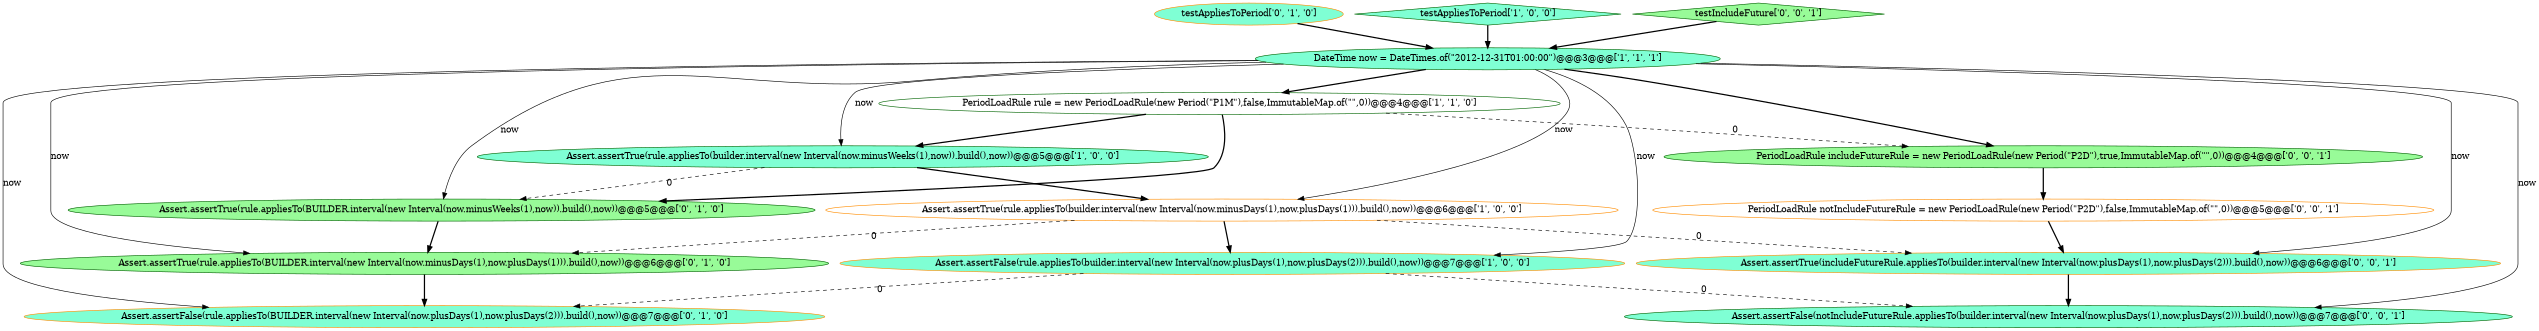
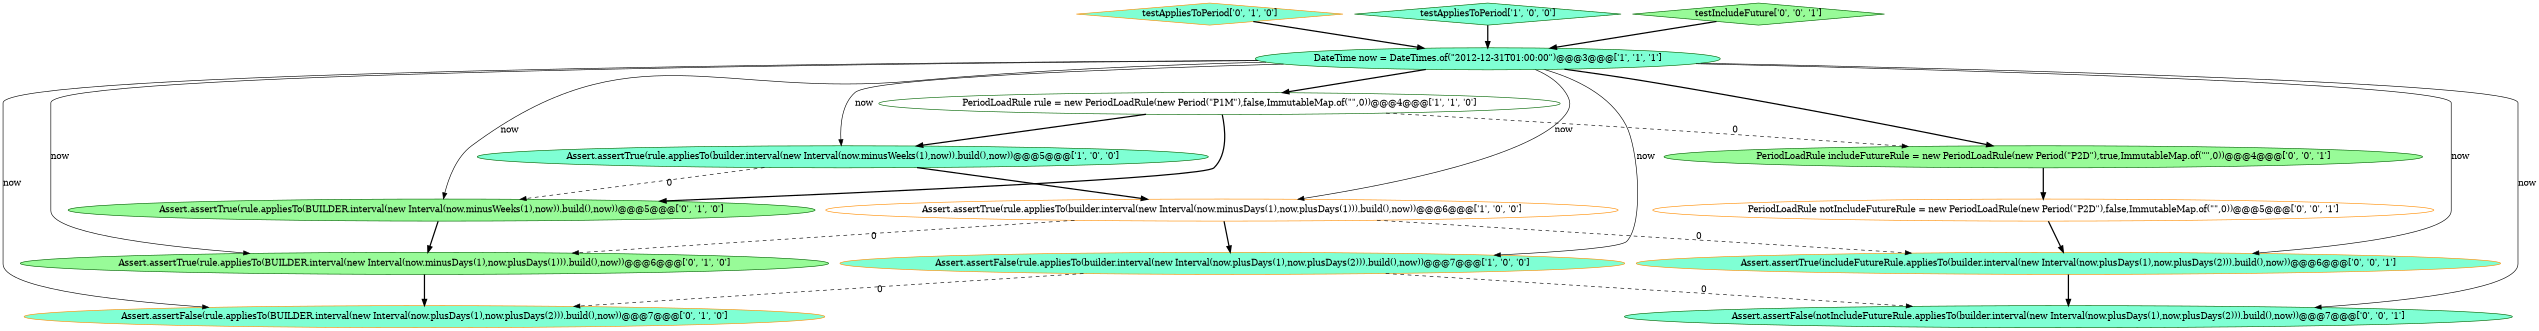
node "testAppliesToPeriod['0', '1', '0']": shape ellipse -> diamond
